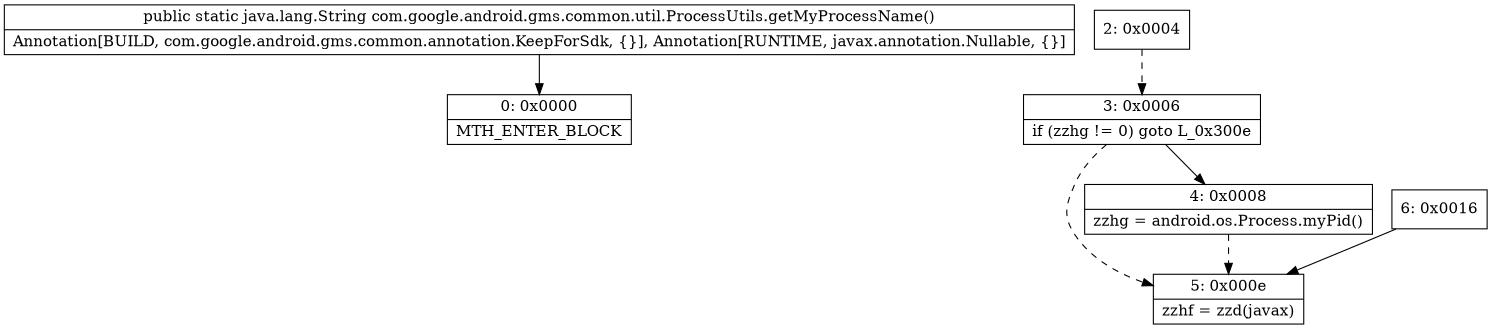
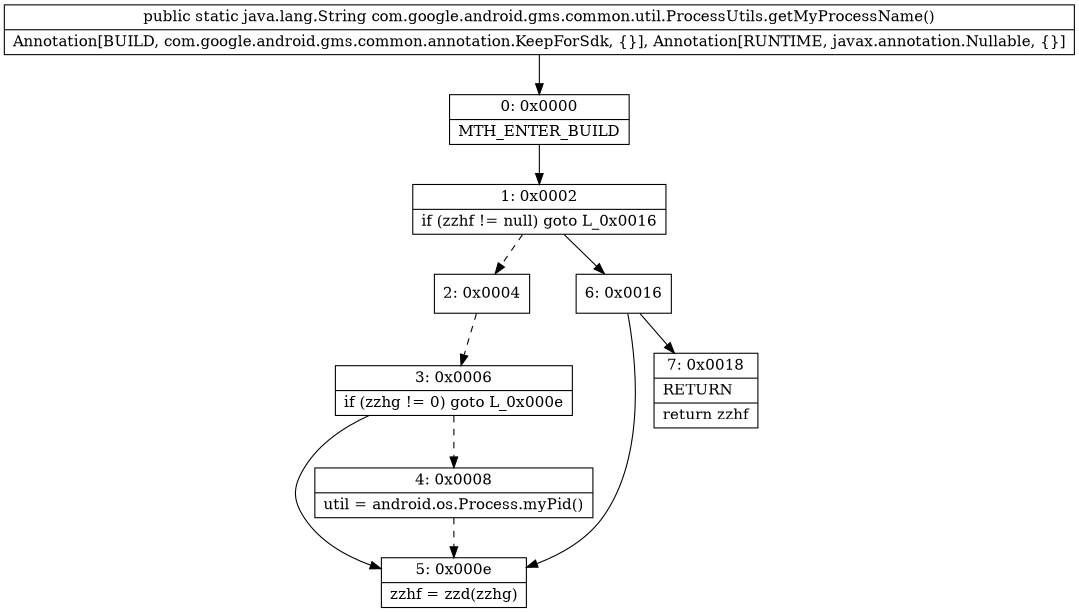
node "0: 0x0000": text "MTH_ENTER_BLOCK" -> "MTH_ENTER_BUILD"
node "3: 0x0006": text "if (zzhg != 0) goto L_0x300e" -> "if (zzhg != 0) goto L_0x000e"
edge "3: 0x0006" -> "4: 0x0008": style solid -> dashed
node "1: 0x0002": added
node "4: 0x0008": text "zzhg = android.os.Process.myPid()" -> "util = android.os.Process.myPid()"
edge "3: 0x0006" -> "5: 0x000e": style dashed -> solid
node "5: 0x000e": text "zzhf = zzd(javax)" -> "zzhf = zzd(zzhg)"
node "7: 0x0018": added
